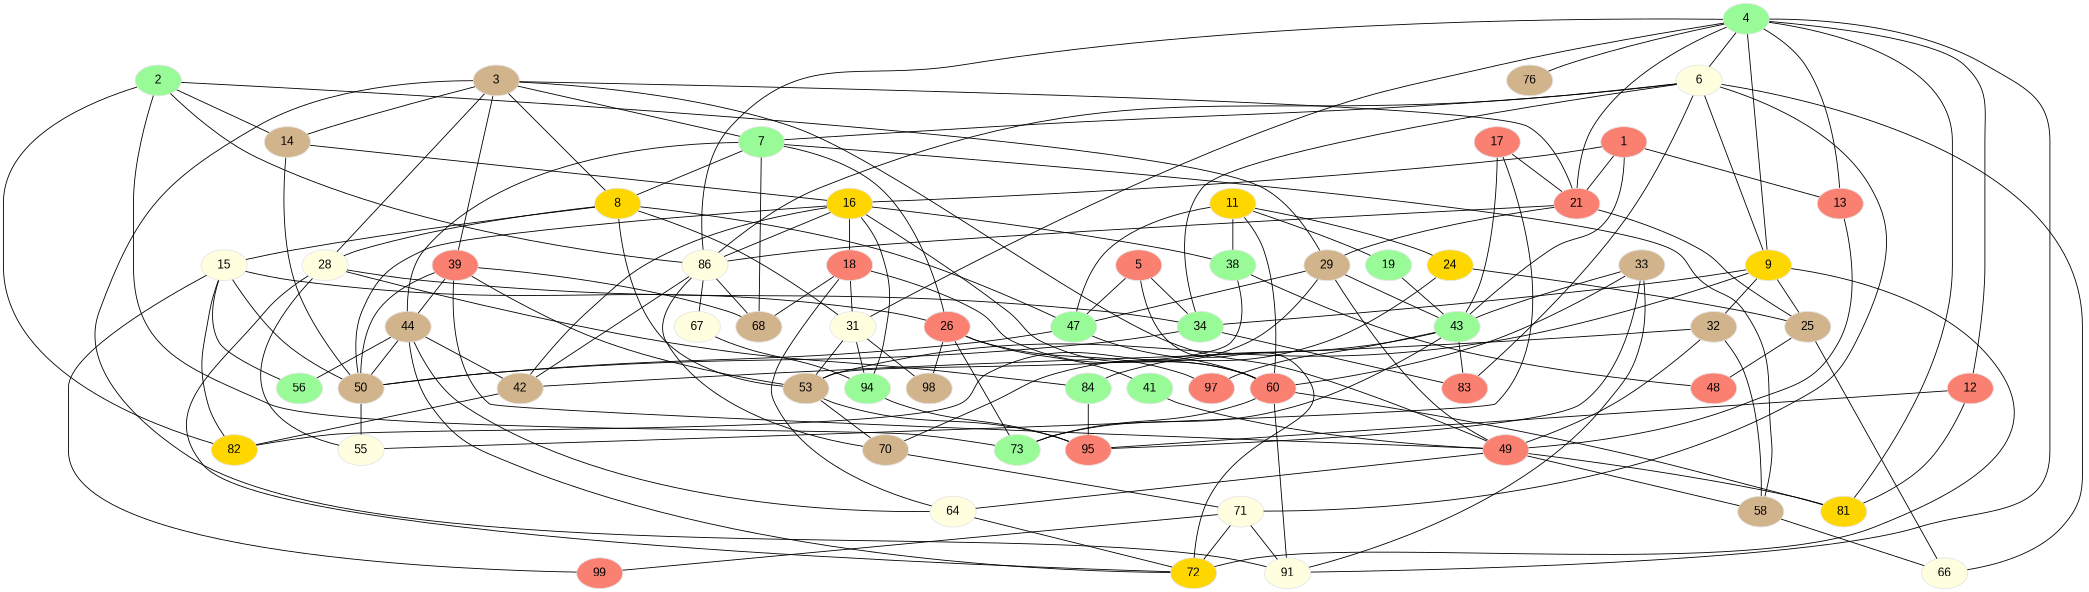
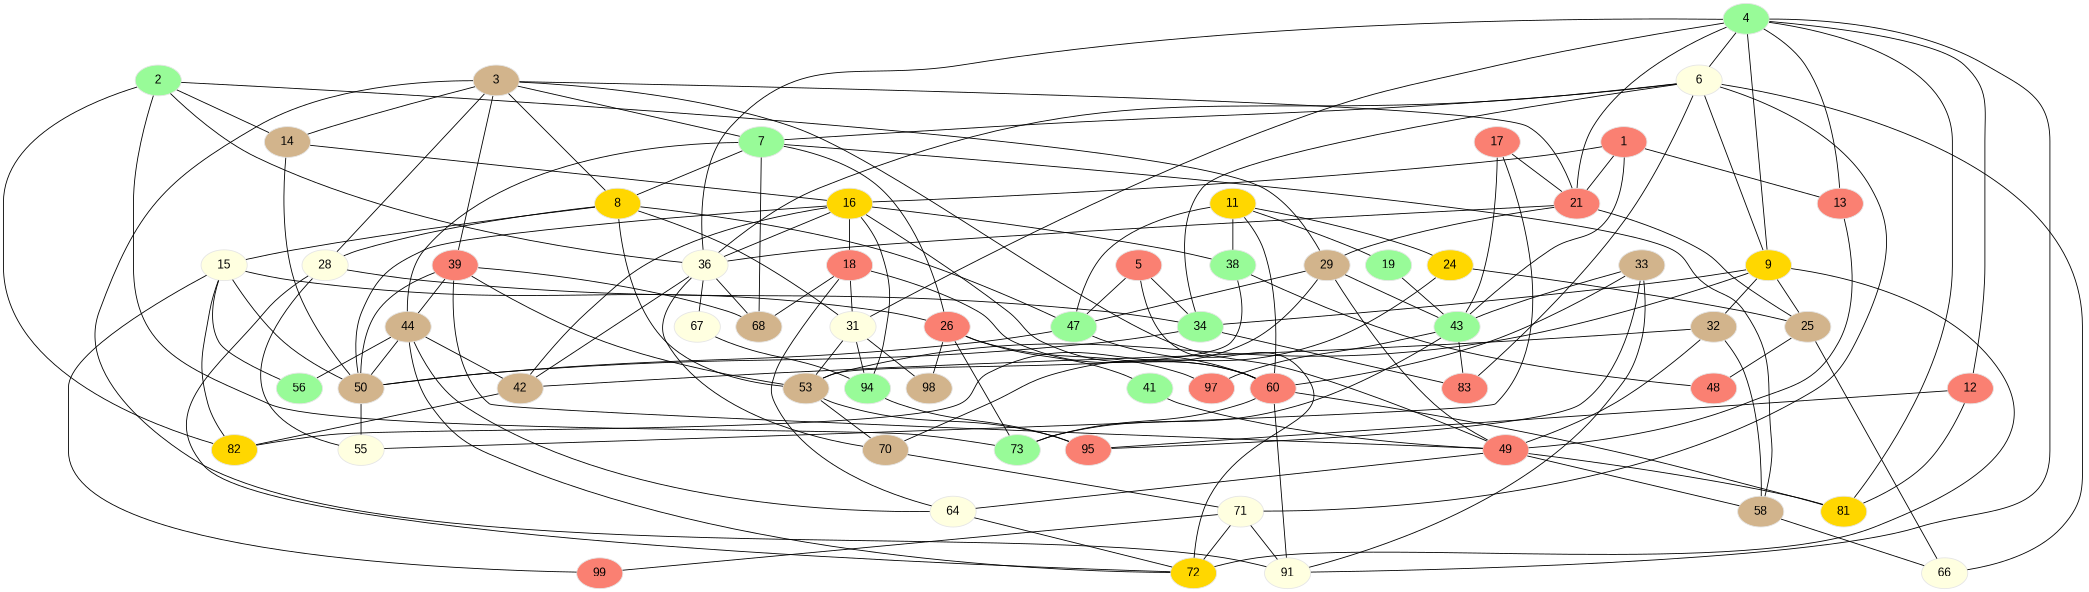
node "76": removed
node "86": label "86" -> "36"
node "84": removed
